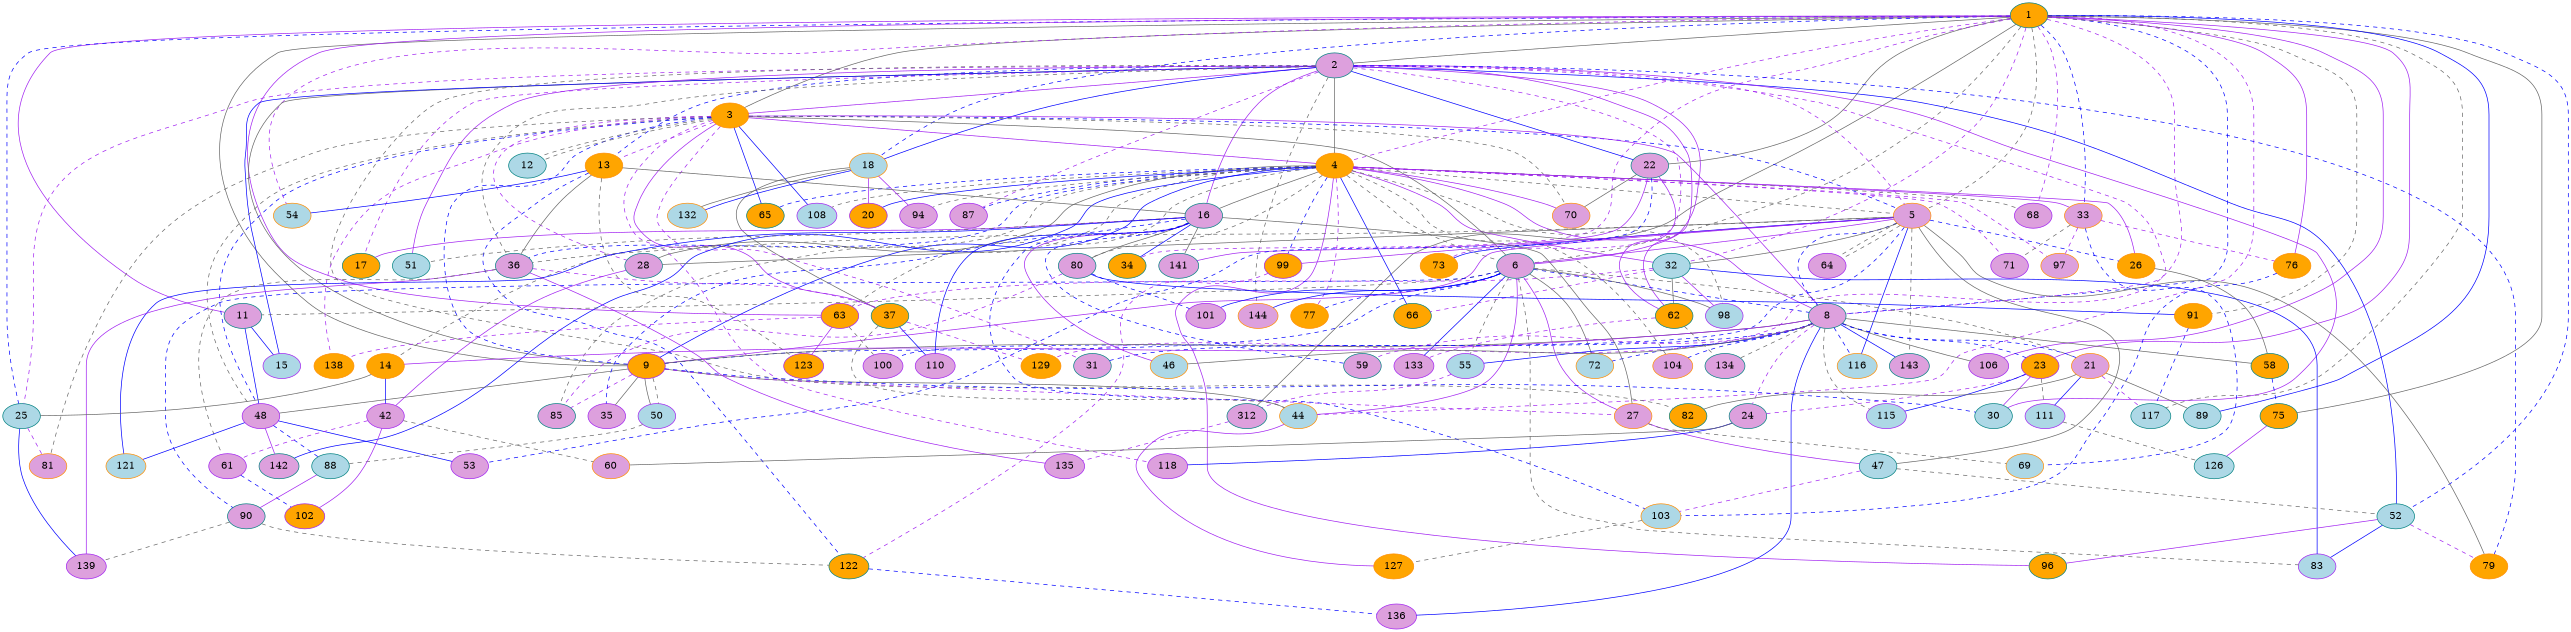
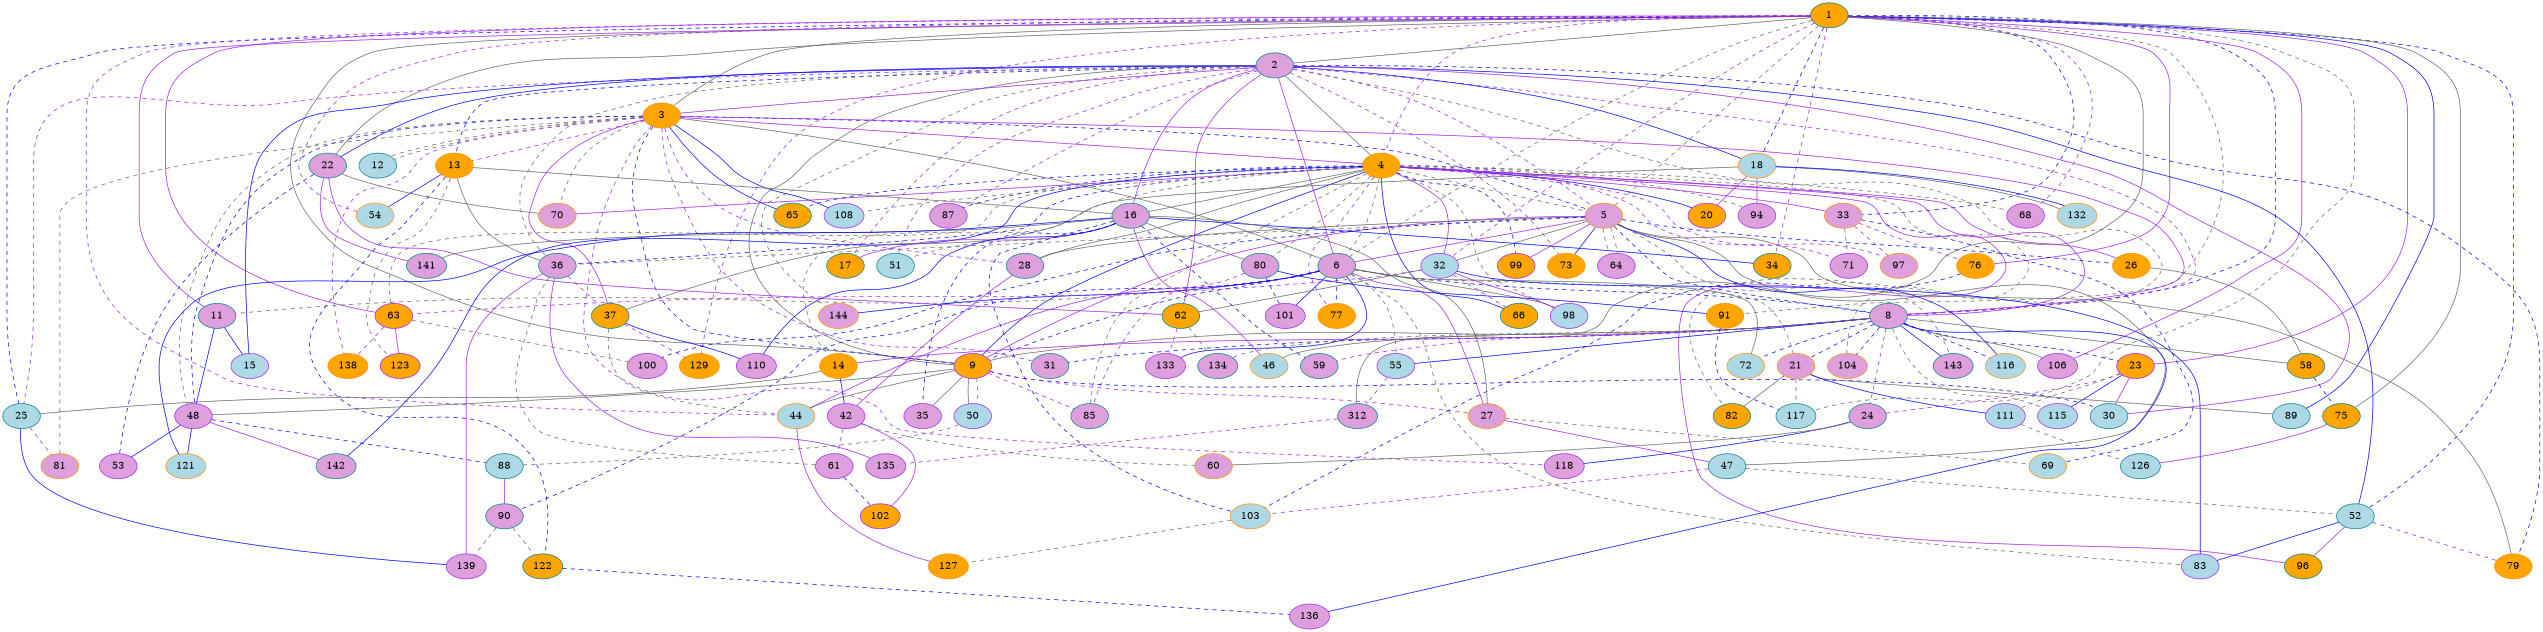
edge "2" -- "51": style solid -> dashed
node "32": color teal -> purple
edge "99" -- "122": removed
